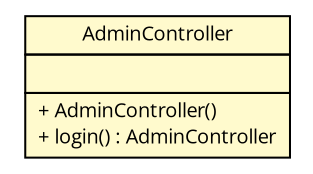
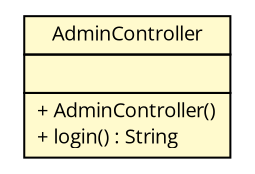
node "AdminController": text "+ login() : AdminController" -> "+ login() : String"
